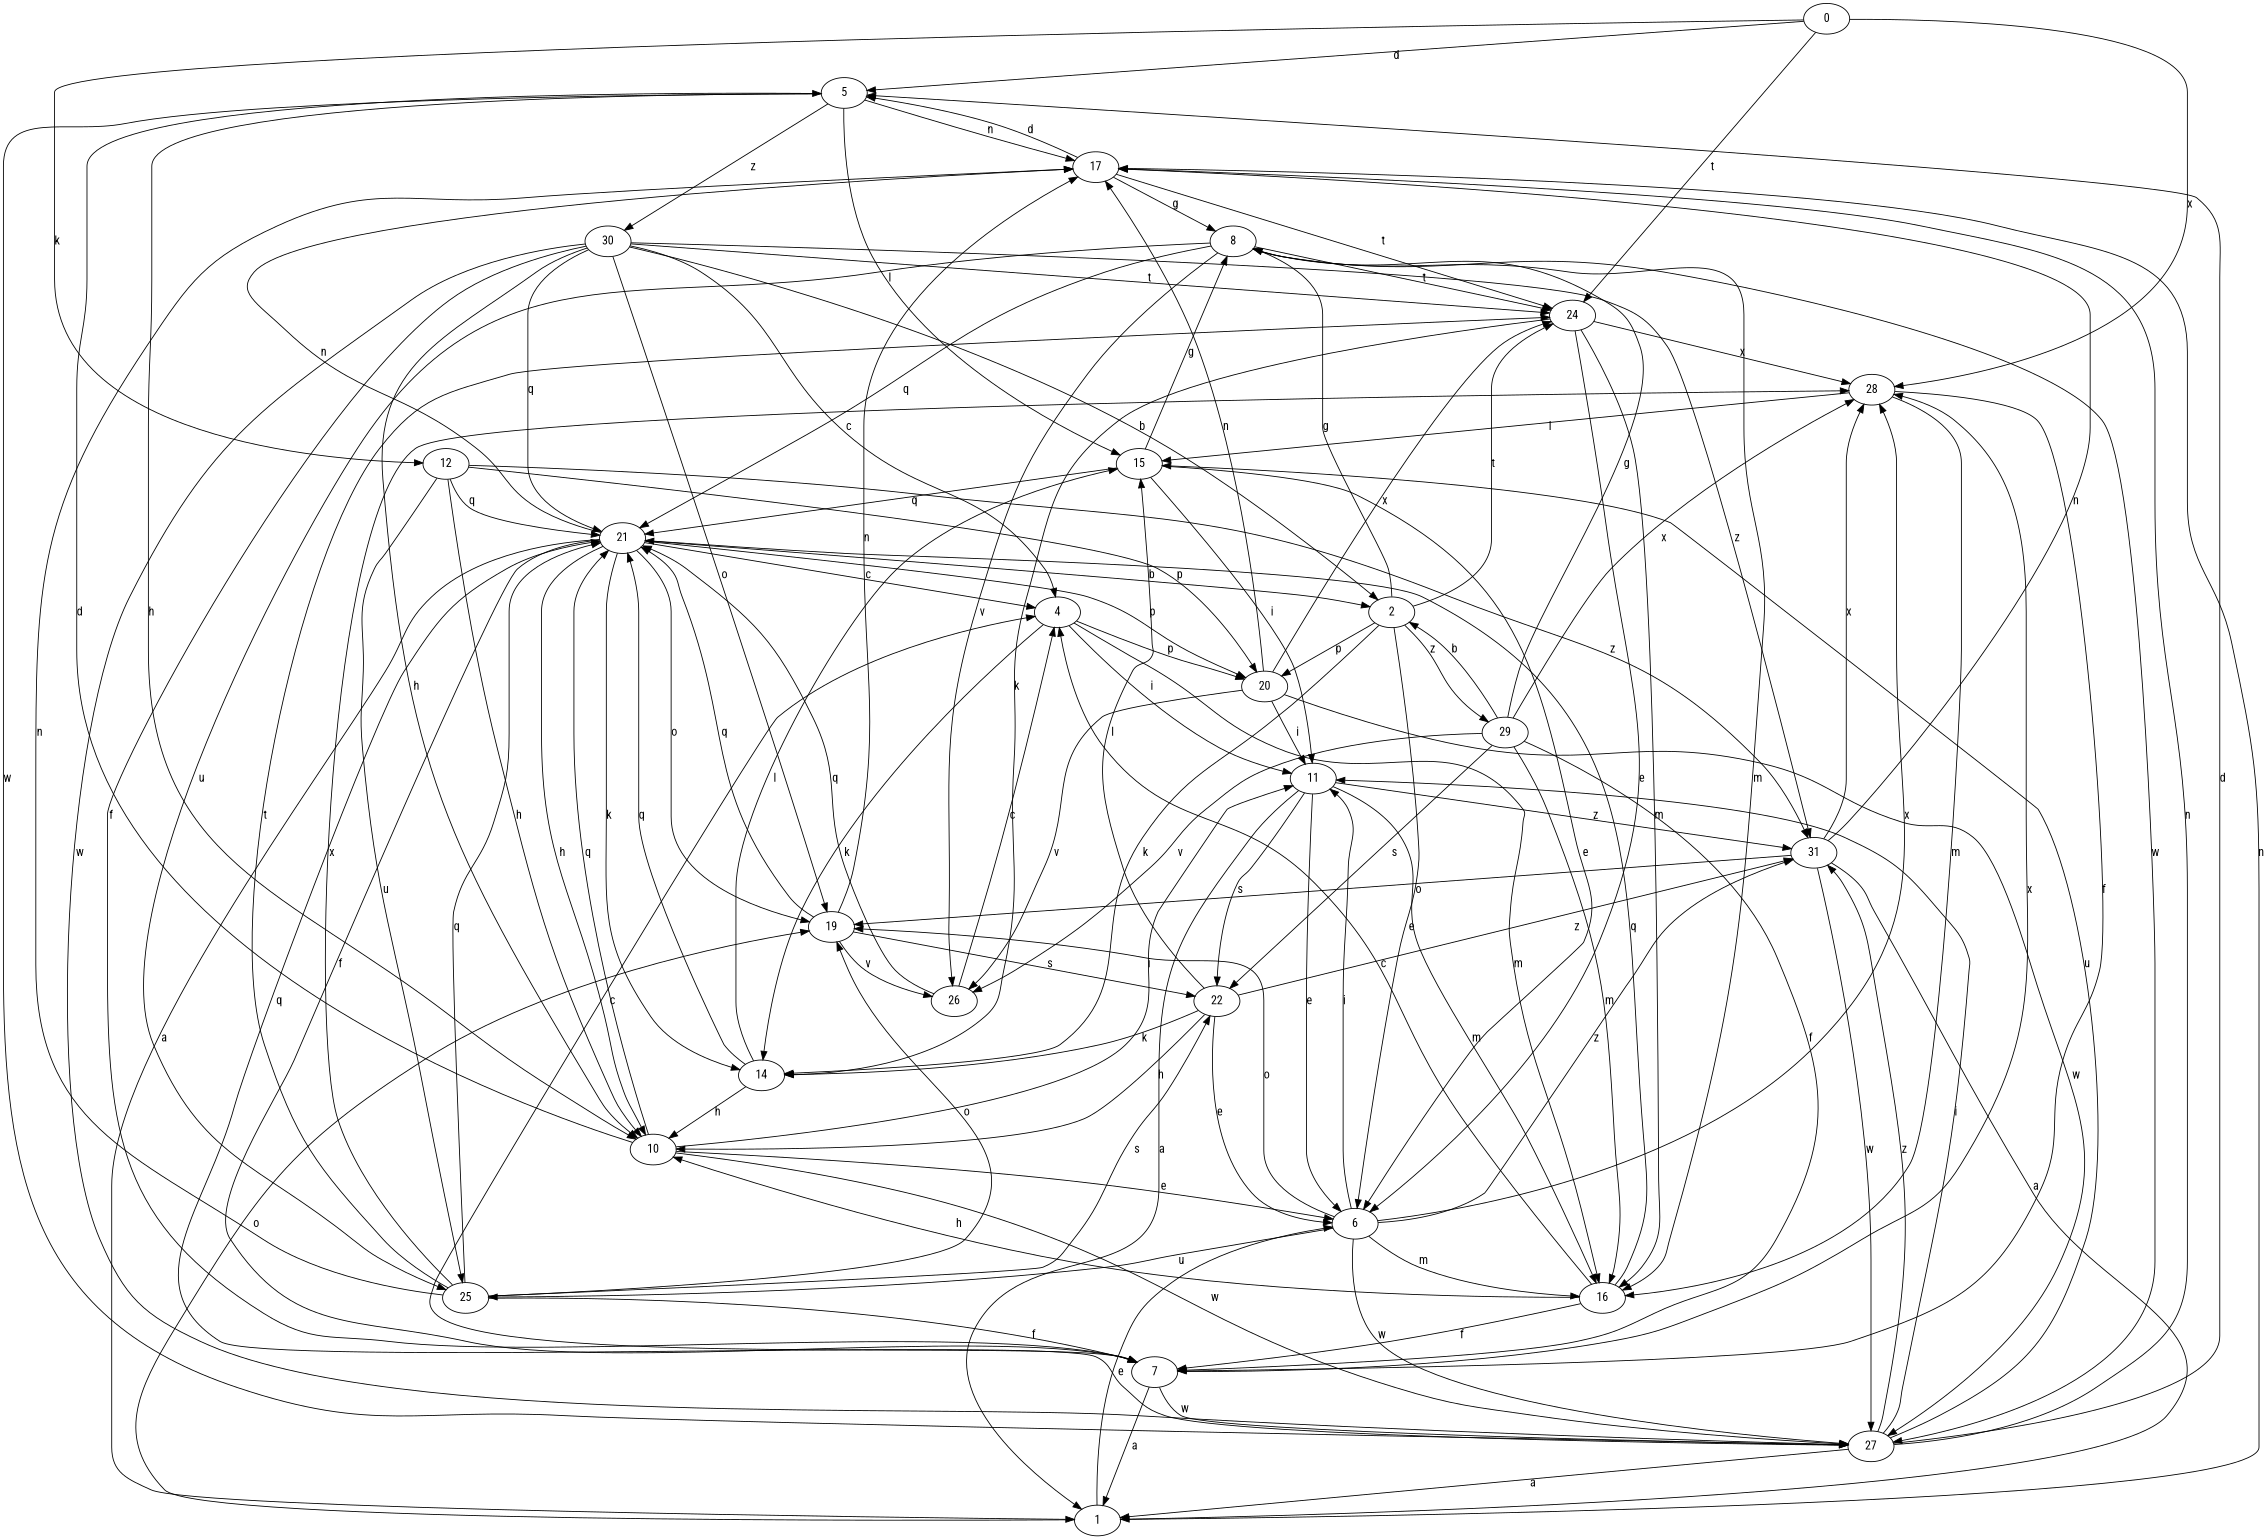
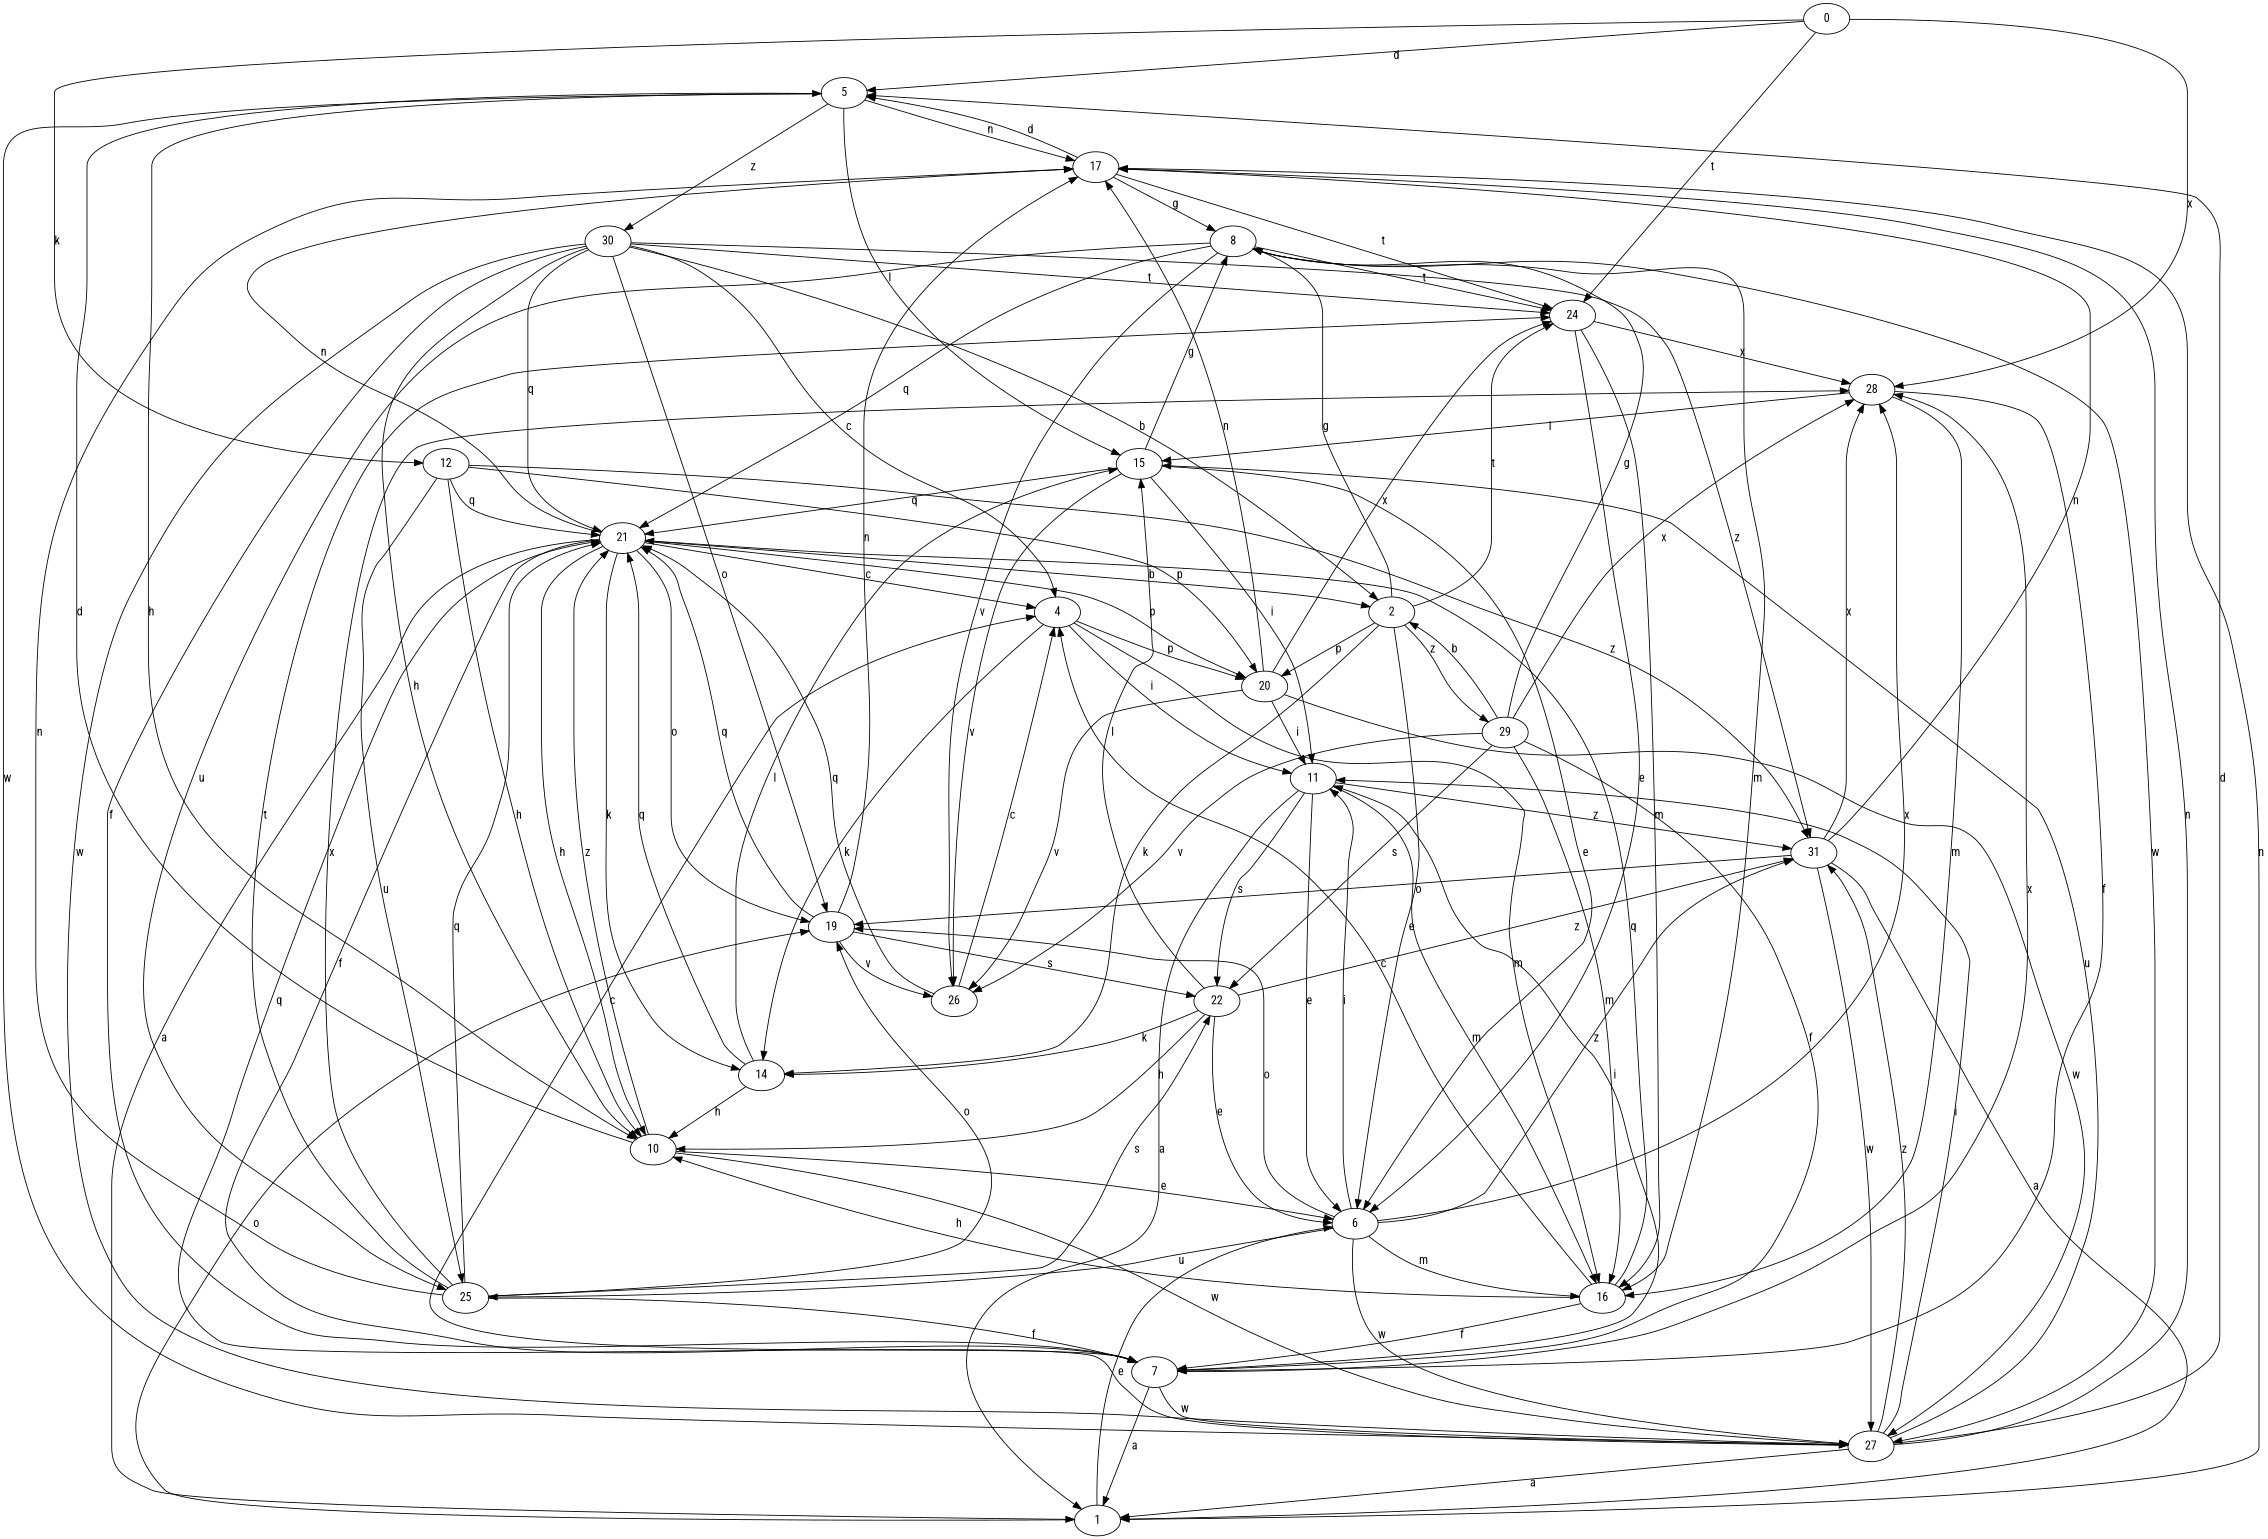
edge "24" -> "14": removed, label "k"
edge "15" -> "26": added, label "v"
edge "10" -> "21": label "q" -> "z"
edge "10" -> "11": now "7" -> "11"
